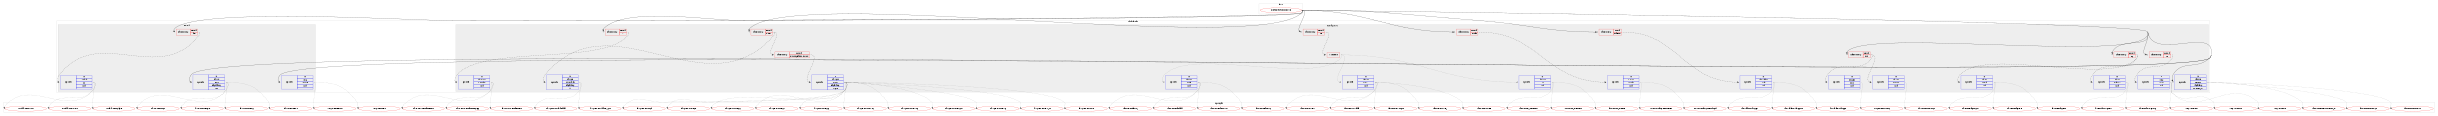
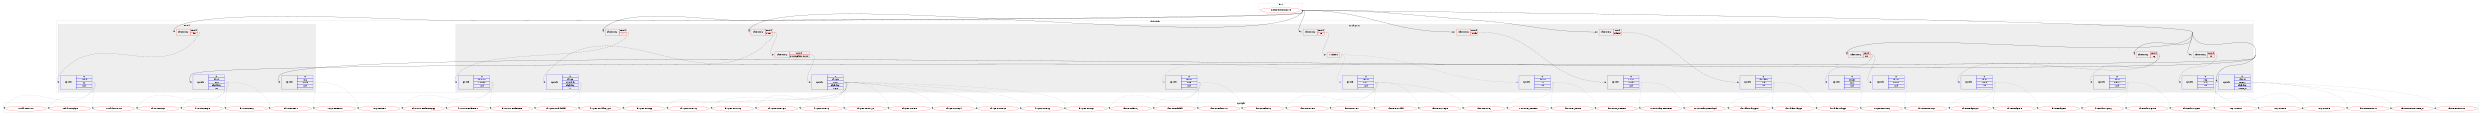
node "dev-qt/qtnetwork-5.12.3": added
node "net-misc/pps-tools-1.6.2": label "net-misc/pps-tools-1.6.2" -> "net-misc/pps-tools-1.0.2"
